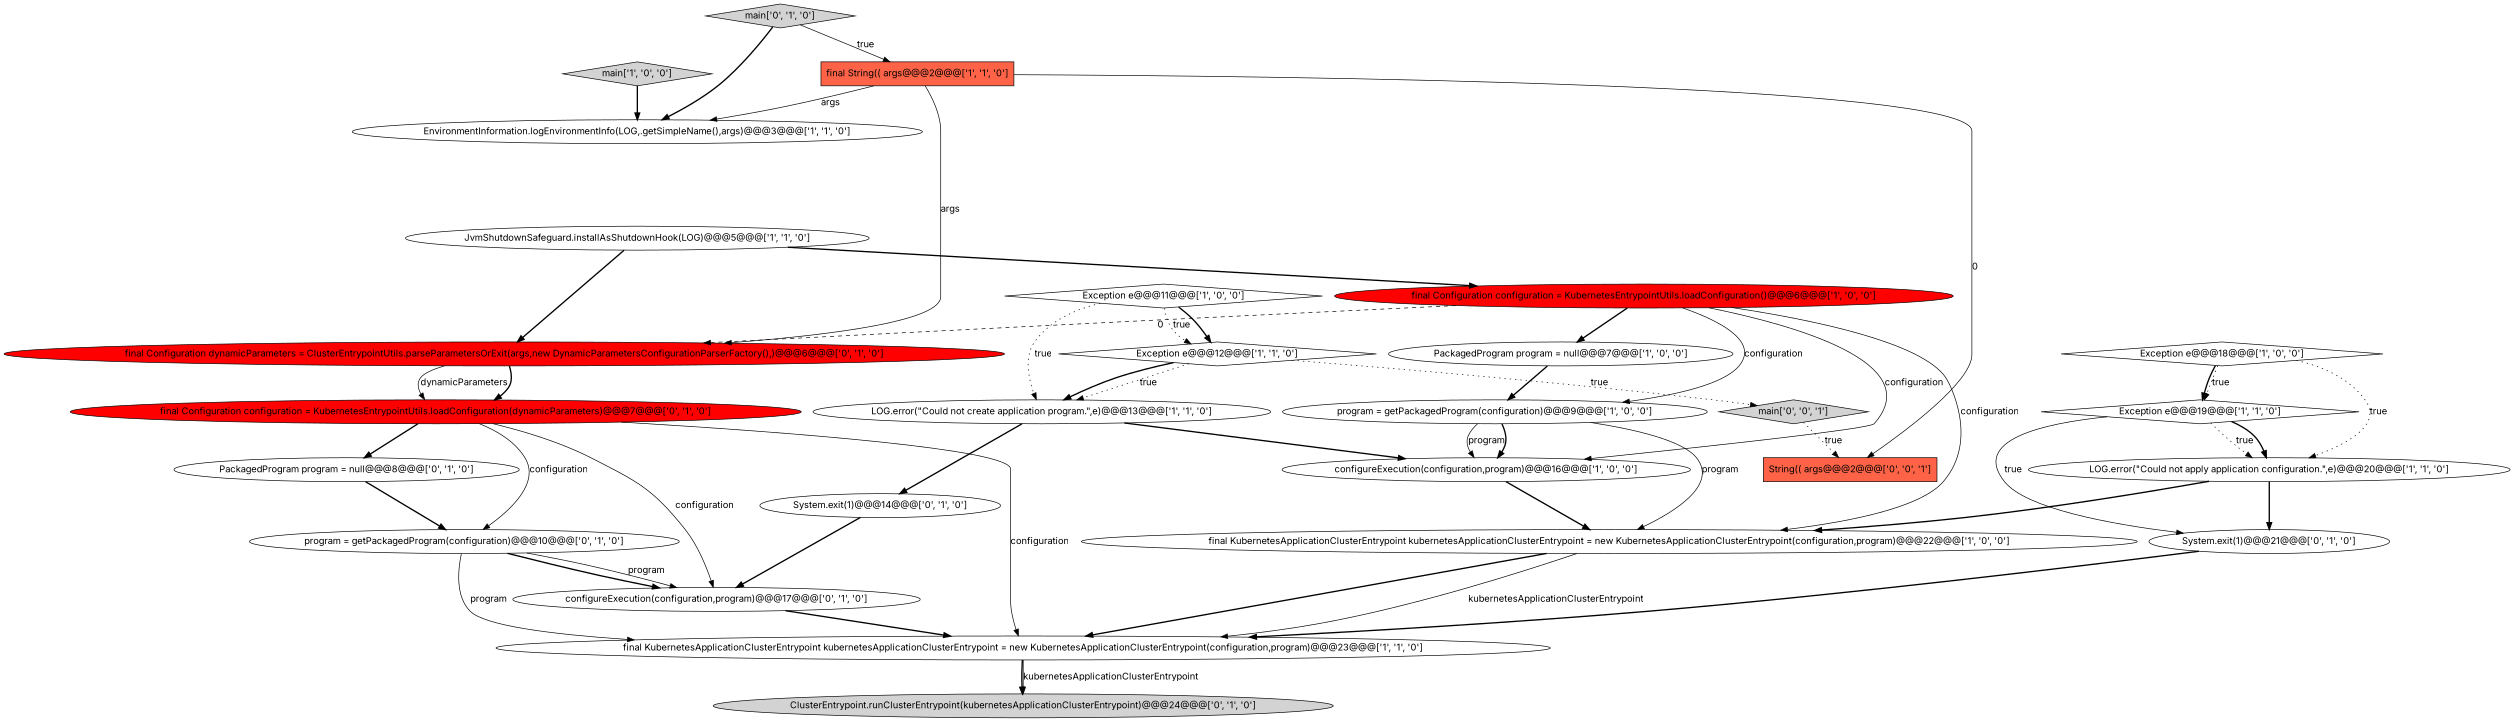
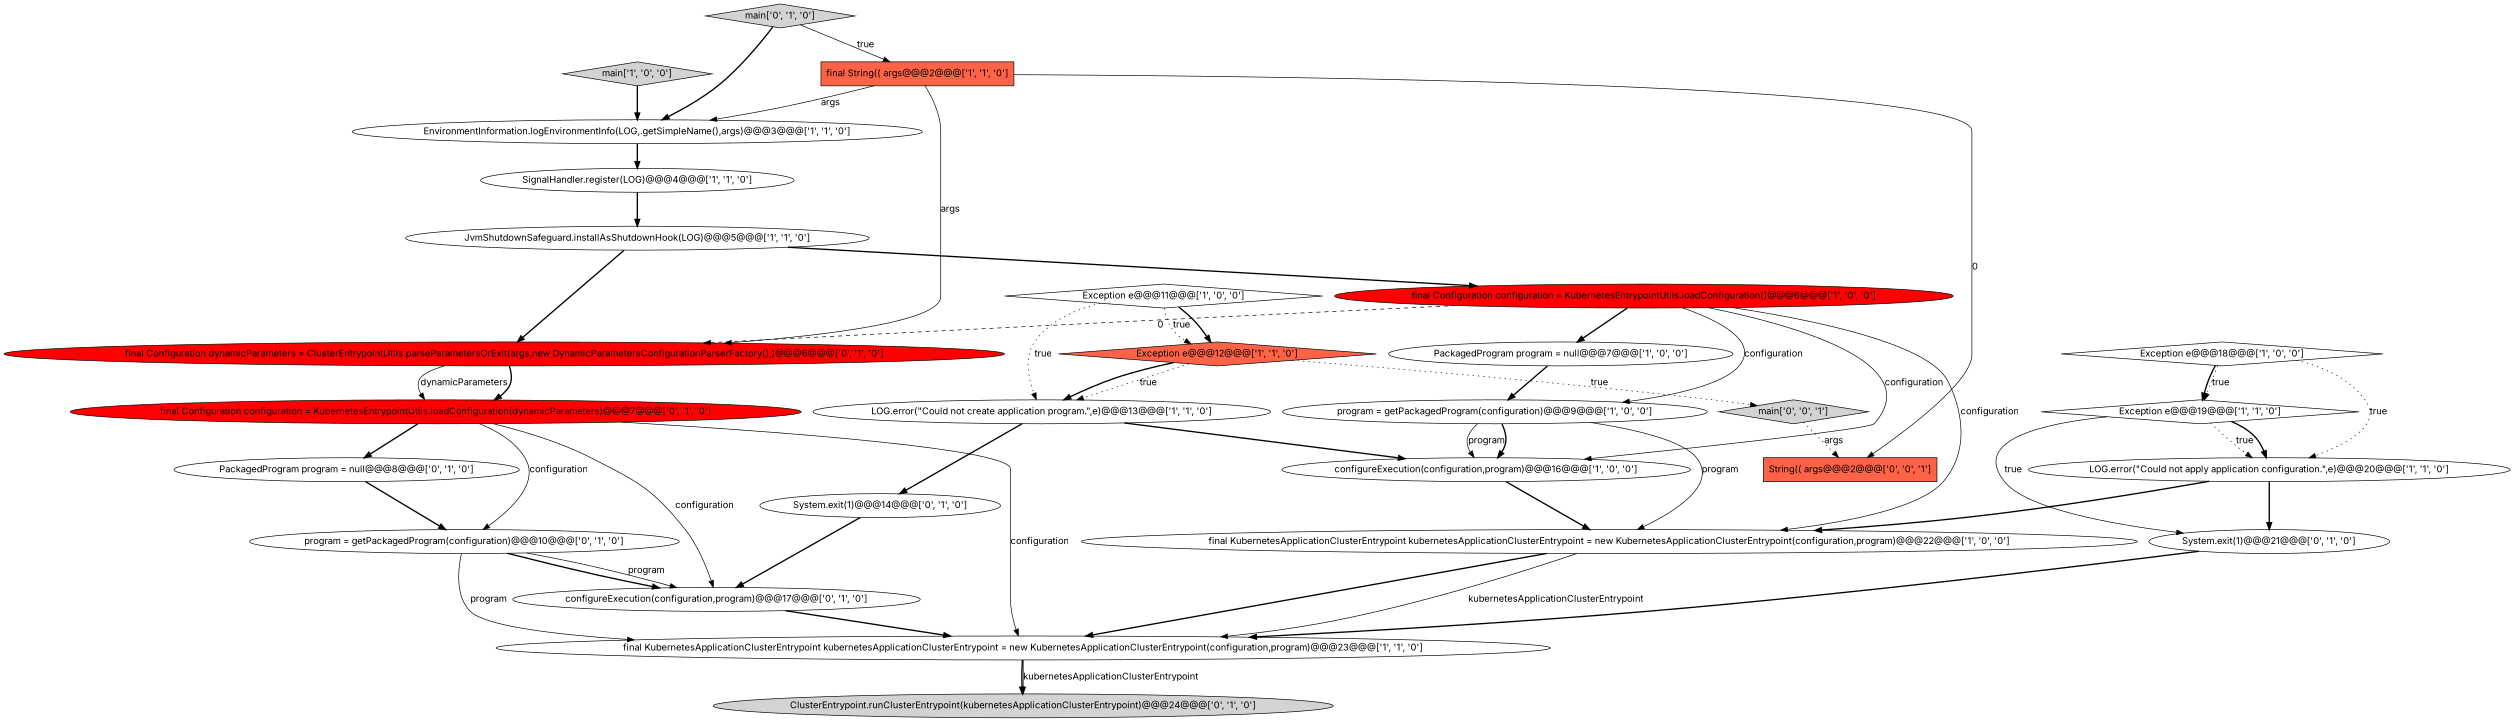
node "SignalHandler.register(LOG)@@@4@@@['1', '1', '0']": added
node "Exception e@@@12@@@['1', '1', '0']": fillcolor white -> tomato
edge "main['0', '0', '1']" -> "String(( args@@@2@@@['0', '0', '1']": label "true" -> "args"
